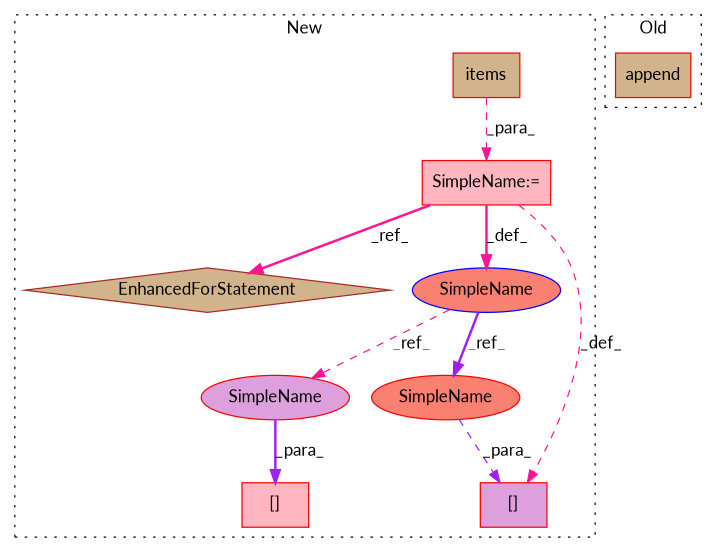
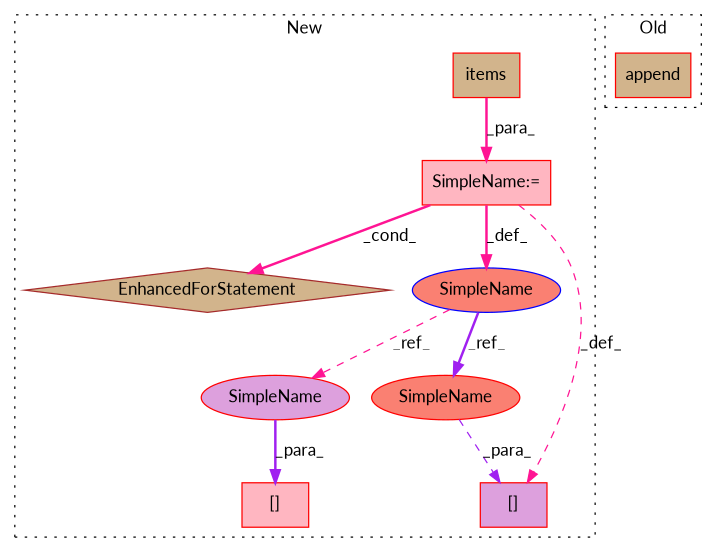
edge "items" -> "SimpleName:=": style dashed -> bold
edge "SimpleName:=" -> "EnhancedForStatement": label "_ref_" -> "_cond_"
